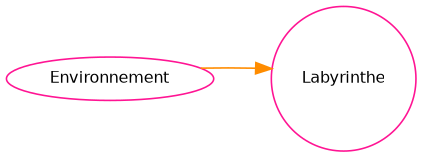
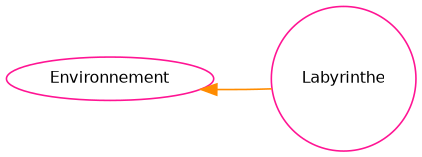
edge "Environnement" -> "Labyrinthe": reversed
